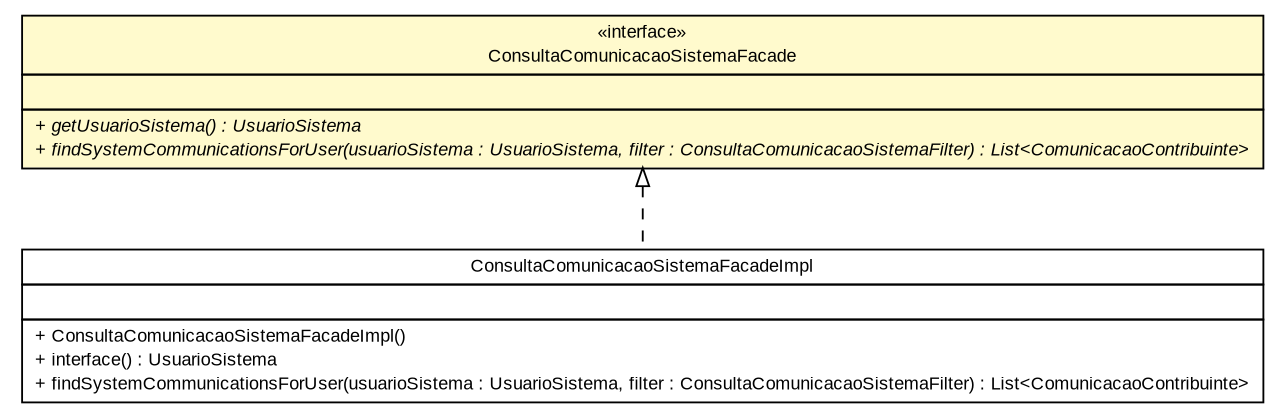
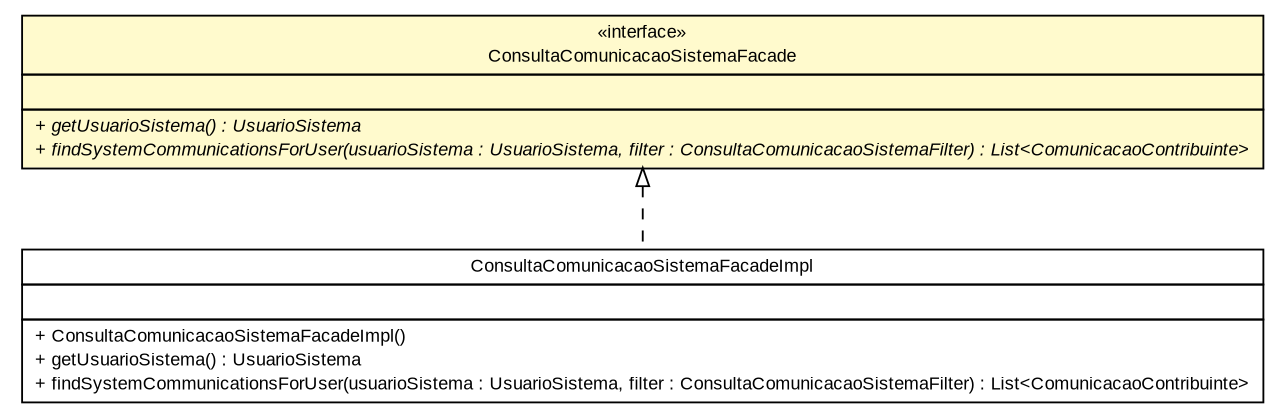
node "ConsultaComunicacaoSistemaFacadeImpl": text "+ interface() : UsuarioSistema" -> "+ getUsuarioSistema() : UsuarioSistema"
